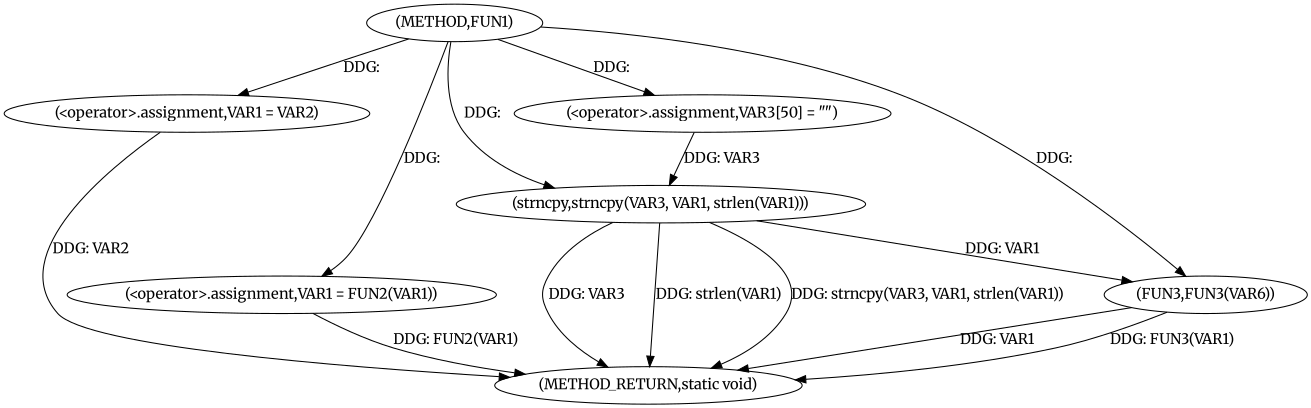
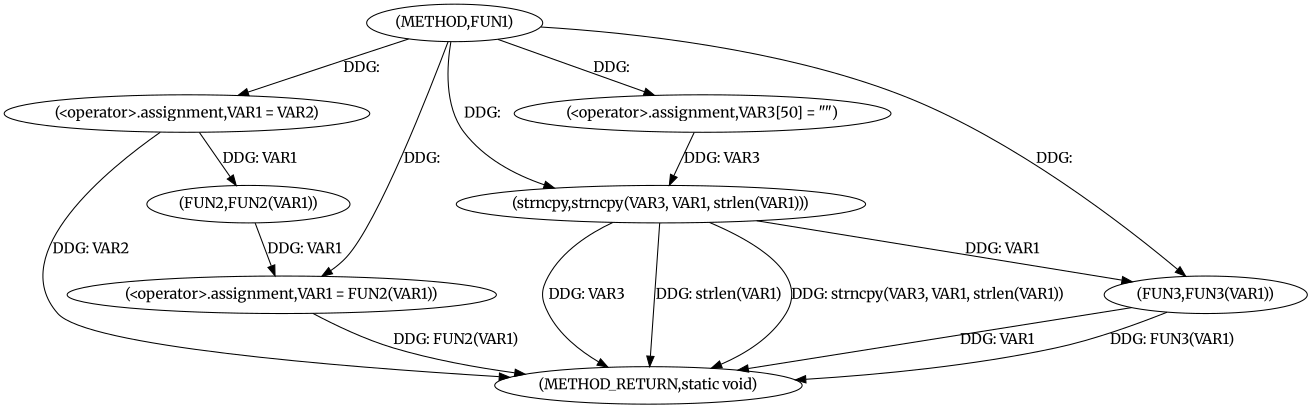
node "(FUN2,FUN2(VAR1))": added
node "(FUN3,FUN3(VAR6))": label "(FUN3,FUN3(VAR6))" -> "(FUN3,FUN3(VAR1))"
